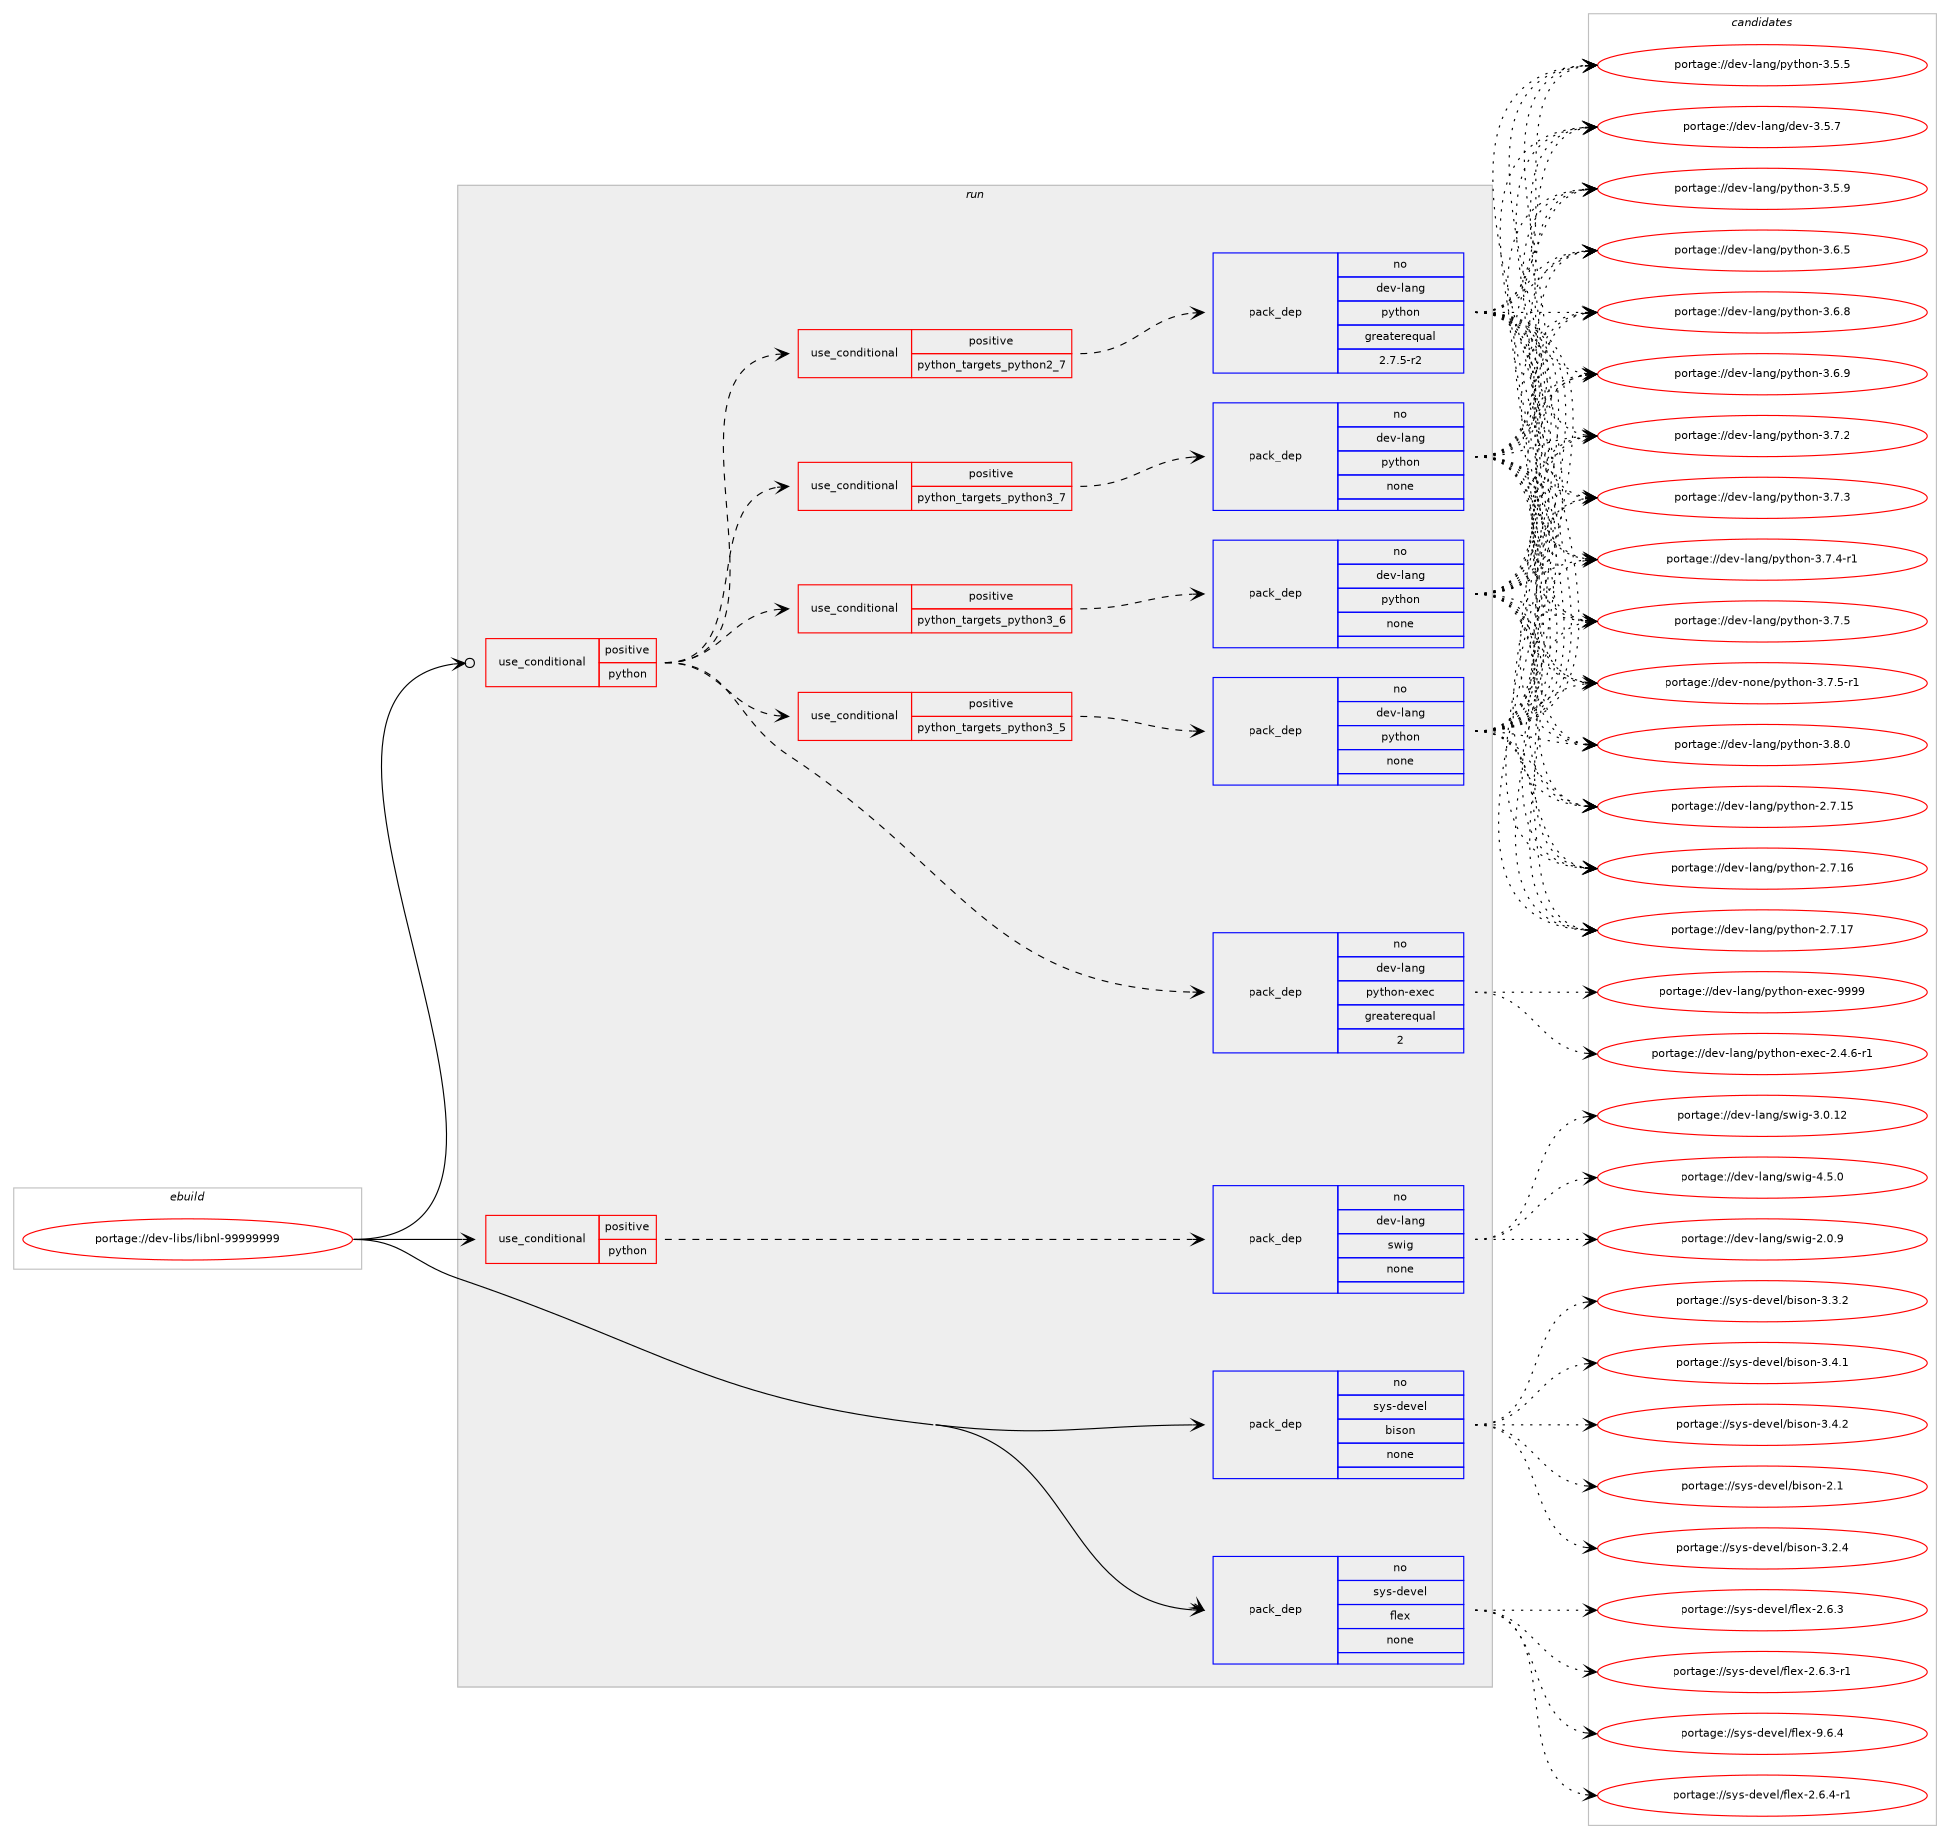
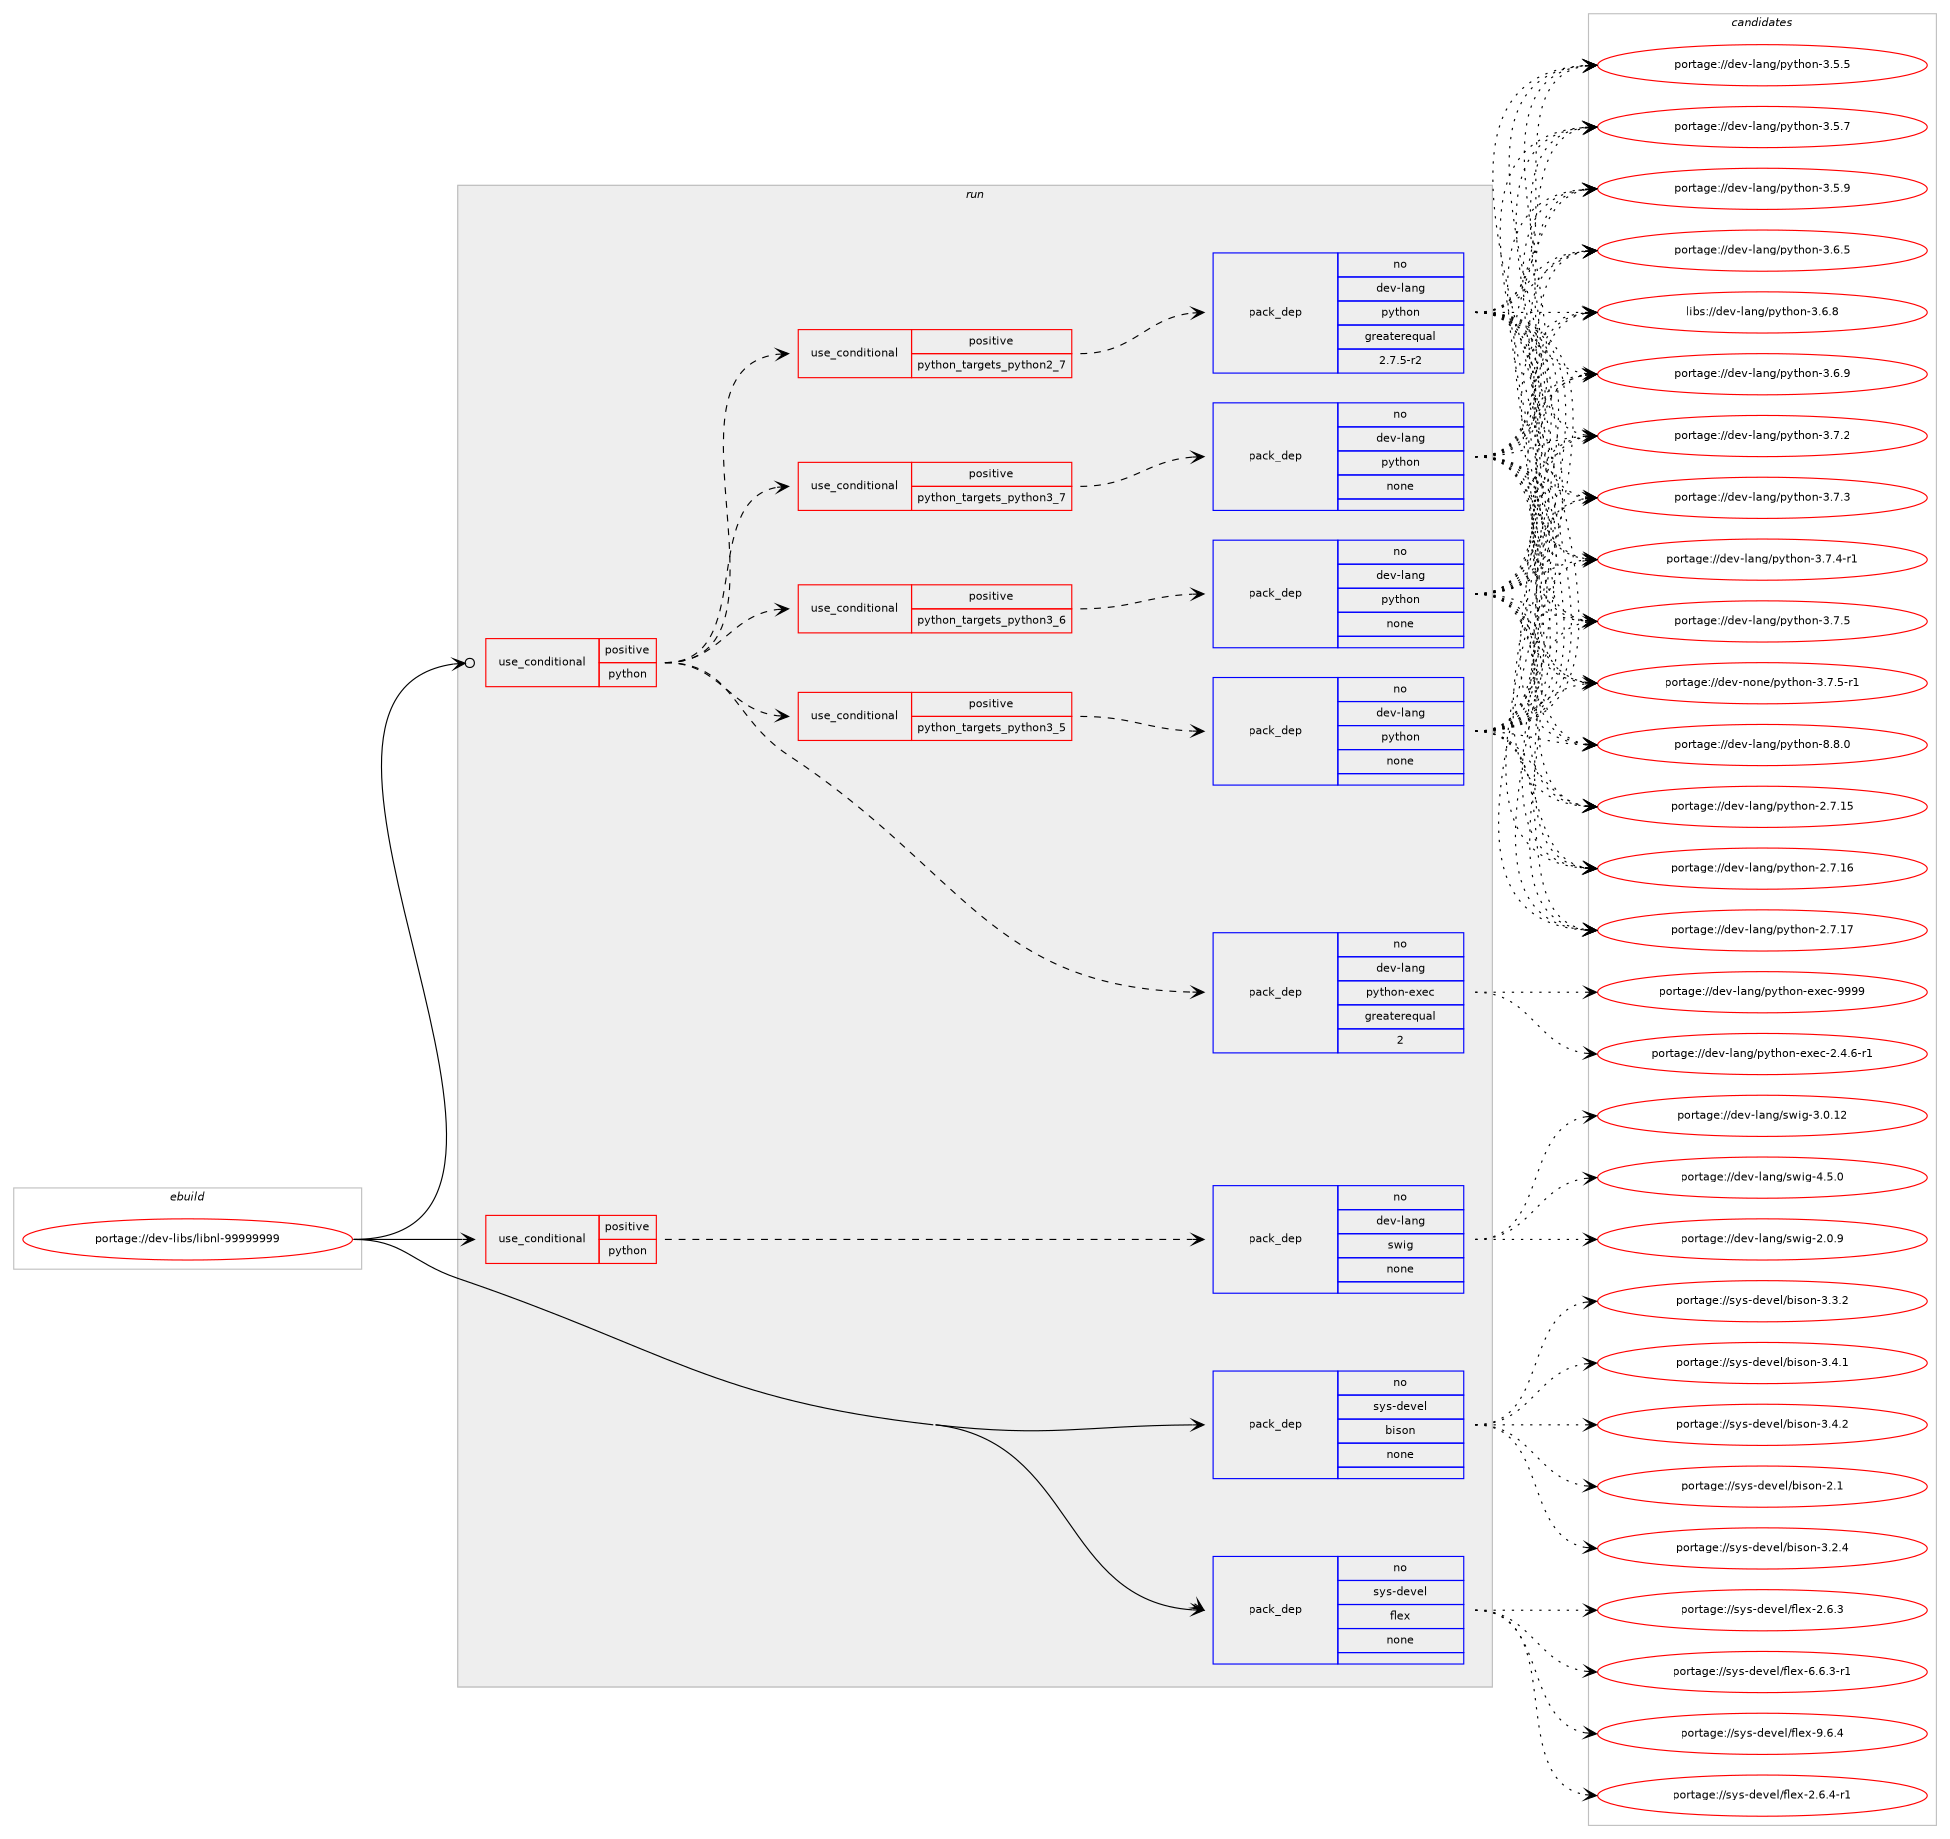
node "portage://dev-lang/dev-3.5.7": label "portage://dev-lang/dev-3.5.7" -> "portage://dev-lang/python-3.5.7"
node "portage://dev-lang/python-3.6.8": label "portage://dev-lang/python-3.6.8" -> "libs://dev-lang/python-3.6.8"
node "portage://dev-lang/python-3.8.0": label "portage://dev-lang/python-3.8.0" -> "portage://dev-lang/python-8.8.0"
node "portage://sys-devel/flex-2.6.3-r1": label "portage://sys-devel/flex-2.6.3-r1" -> "portage://sys-devel/flex-6.6.3-r1"
